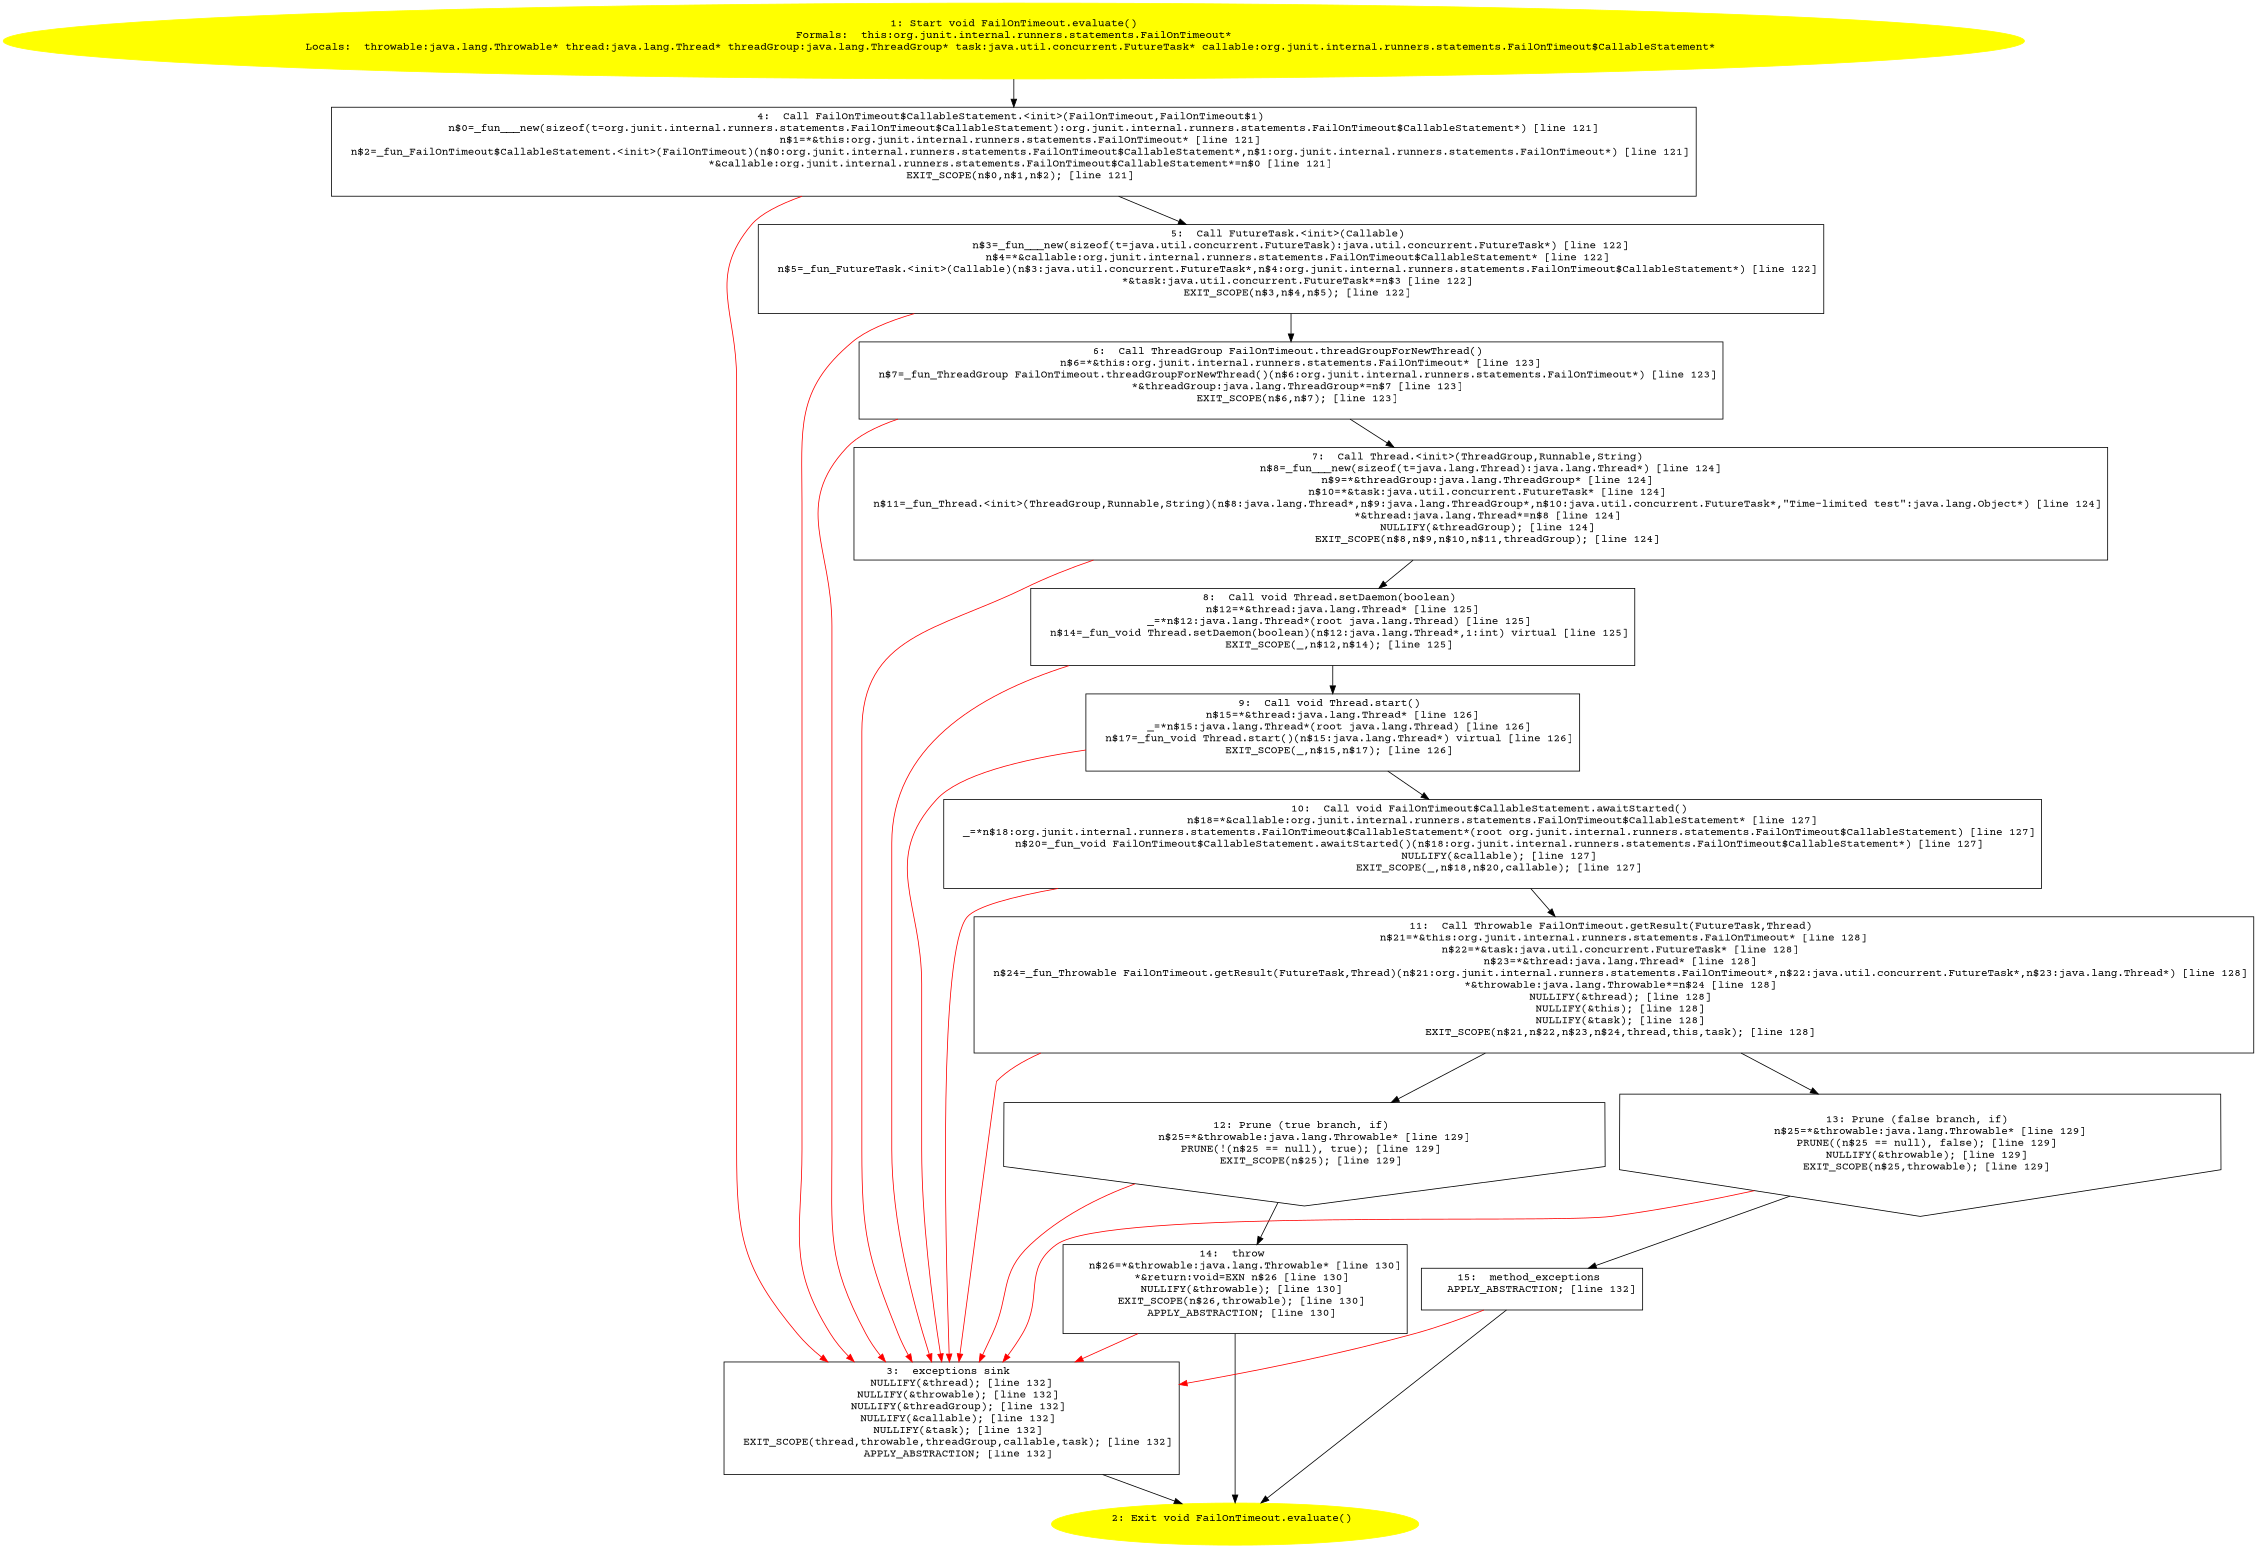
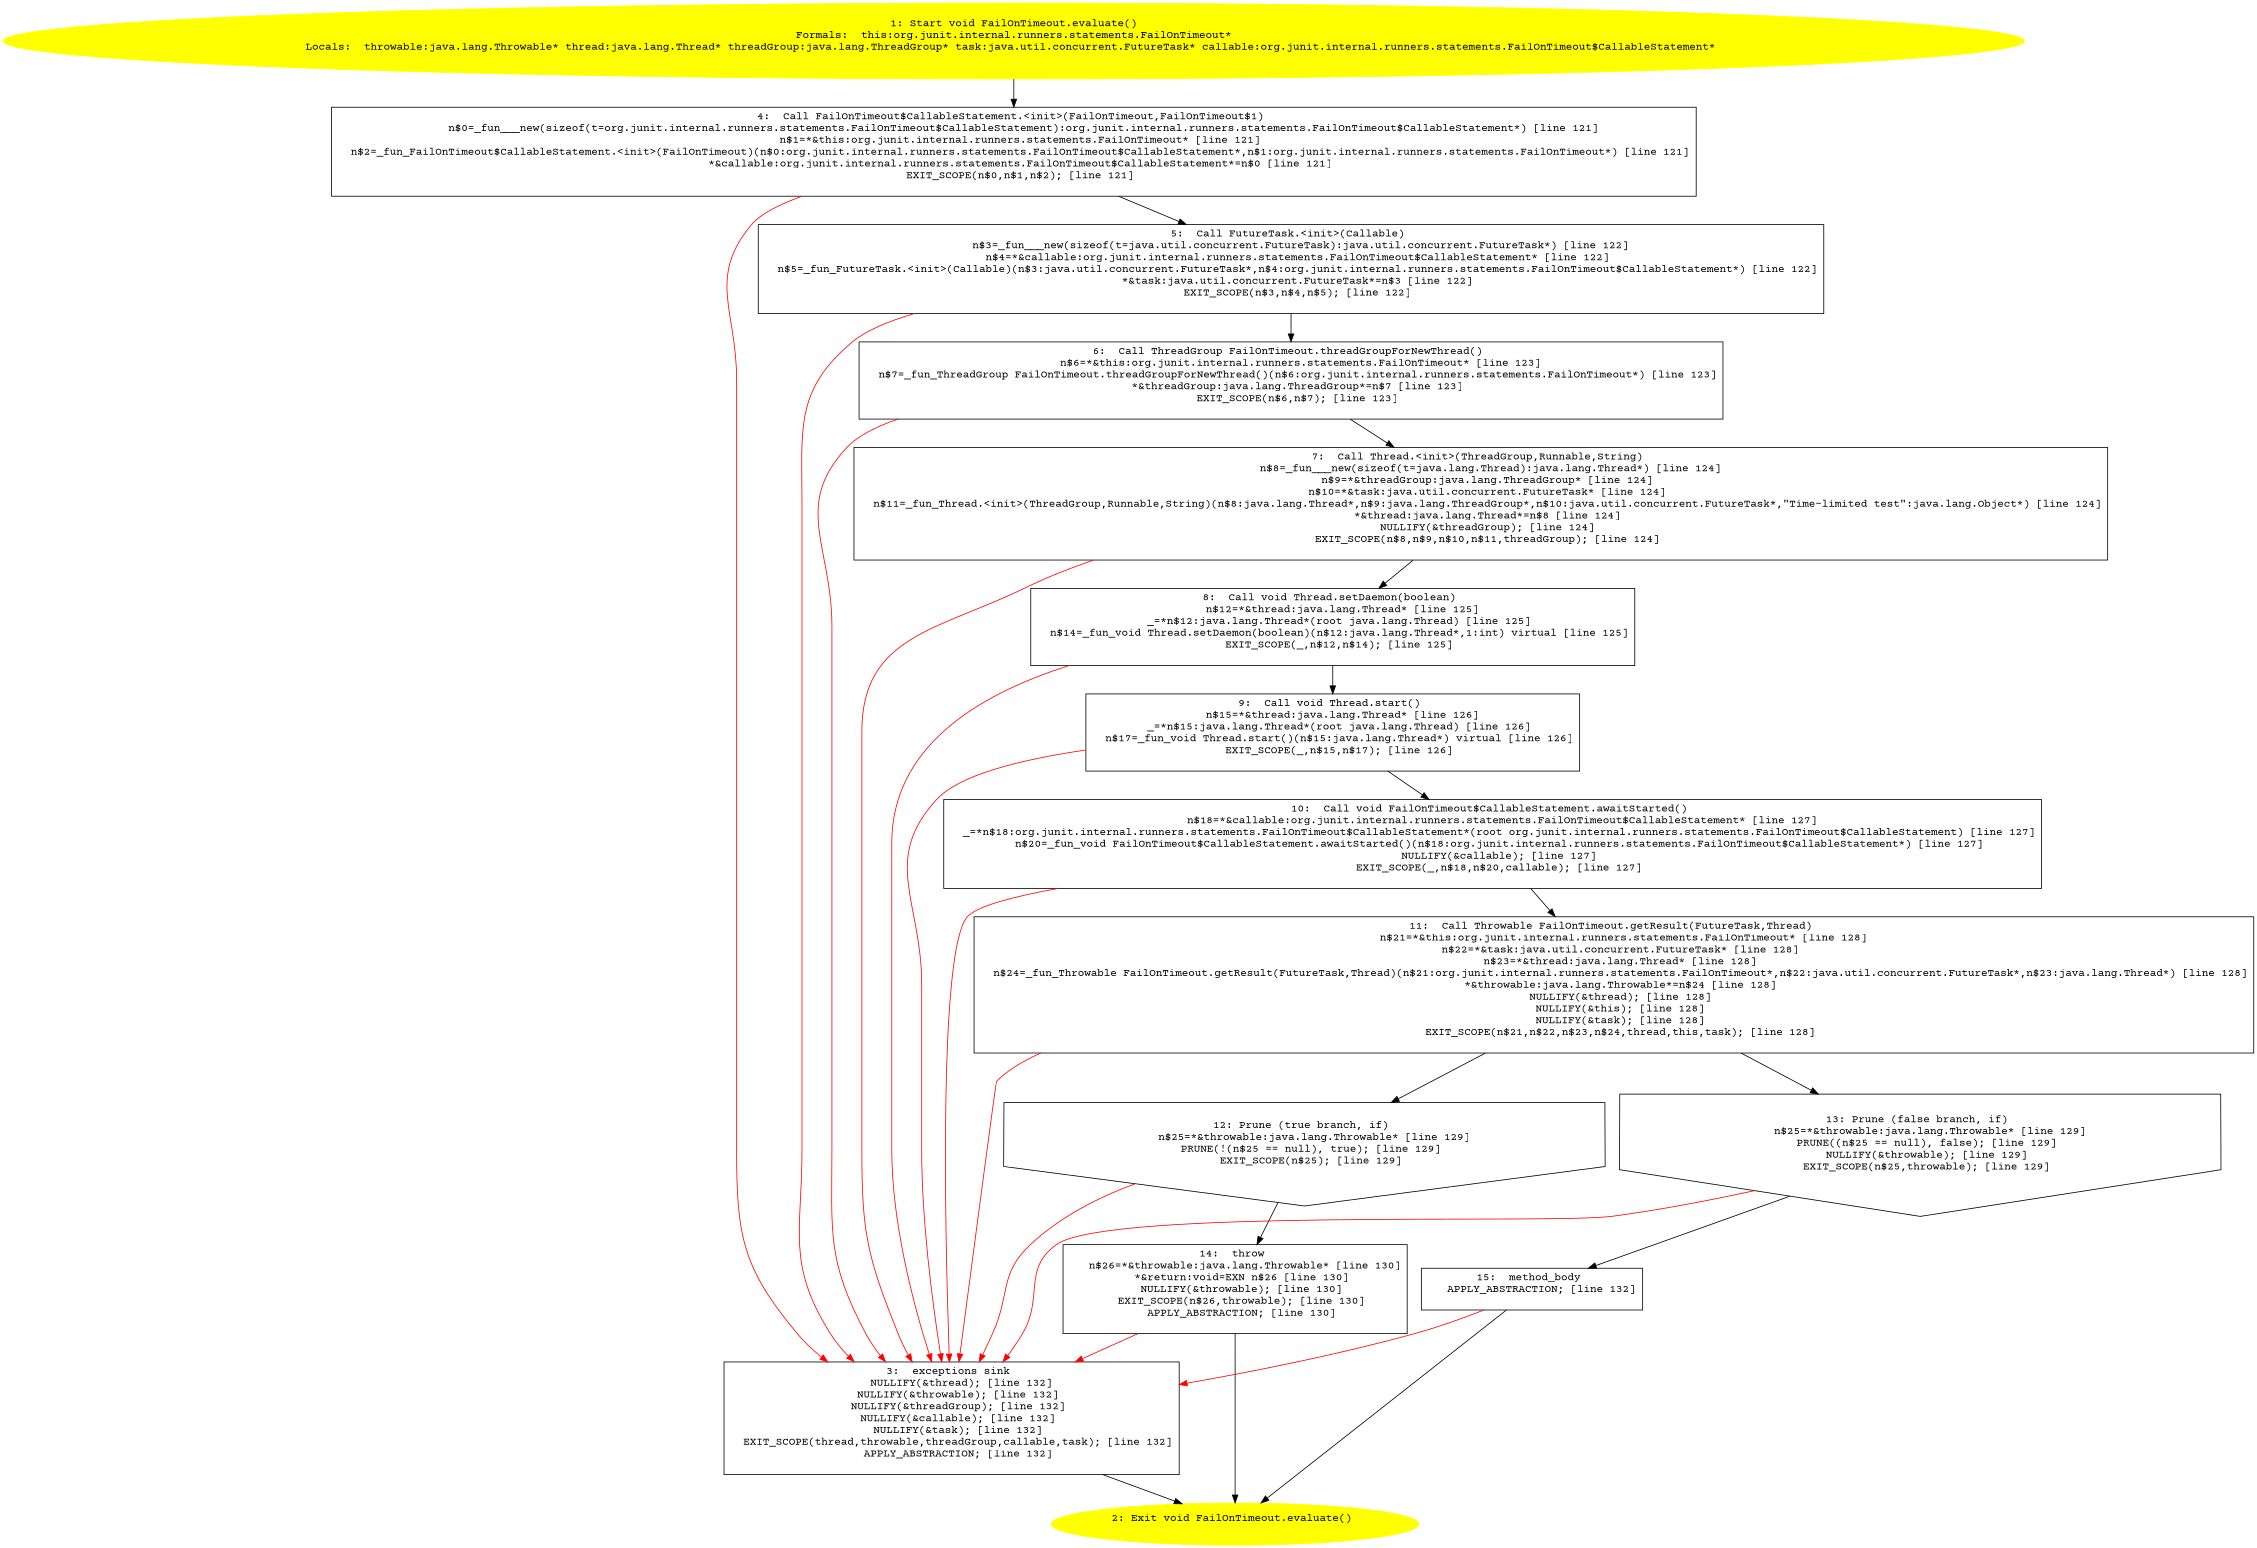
node "15:  method_exceptions APPLY_ABSTRACTION; [line 132]": label "15:  method_exceptions APPLY_ABSTRACTION; [line 132]" -> "15:  method_body APPLY_ABSTRACTION; [line 132]"
